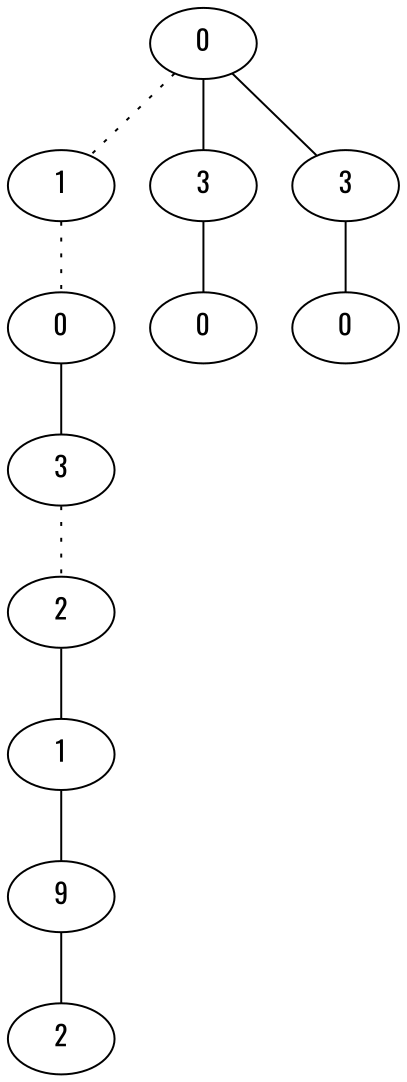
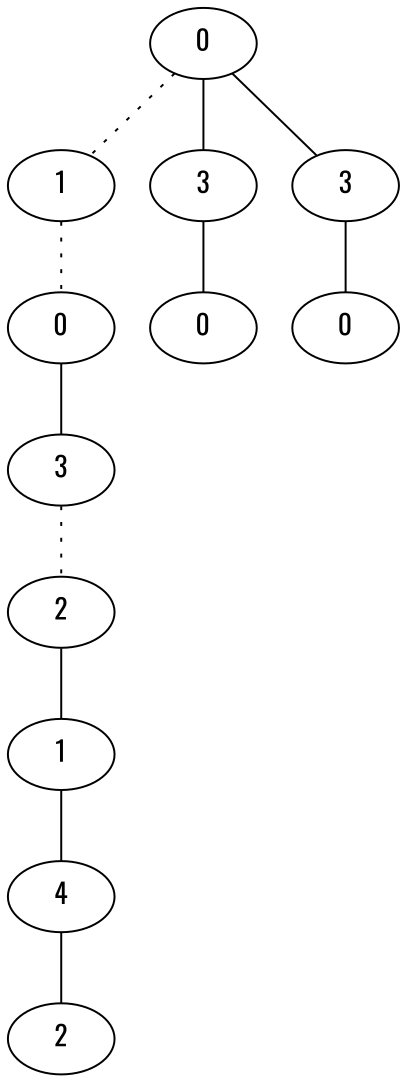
node "9": label "9" -> "4"
